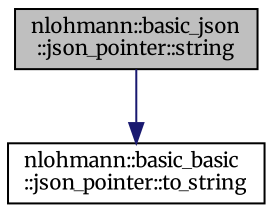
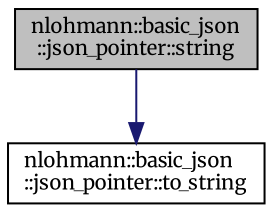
node "nlohmann::basic_basic ::json_pointer::to_string": label "nlohmann::basic_basic ::json_pointer::to_string" -> "nlohmann::basic_json ::json_pointer::to_string"
